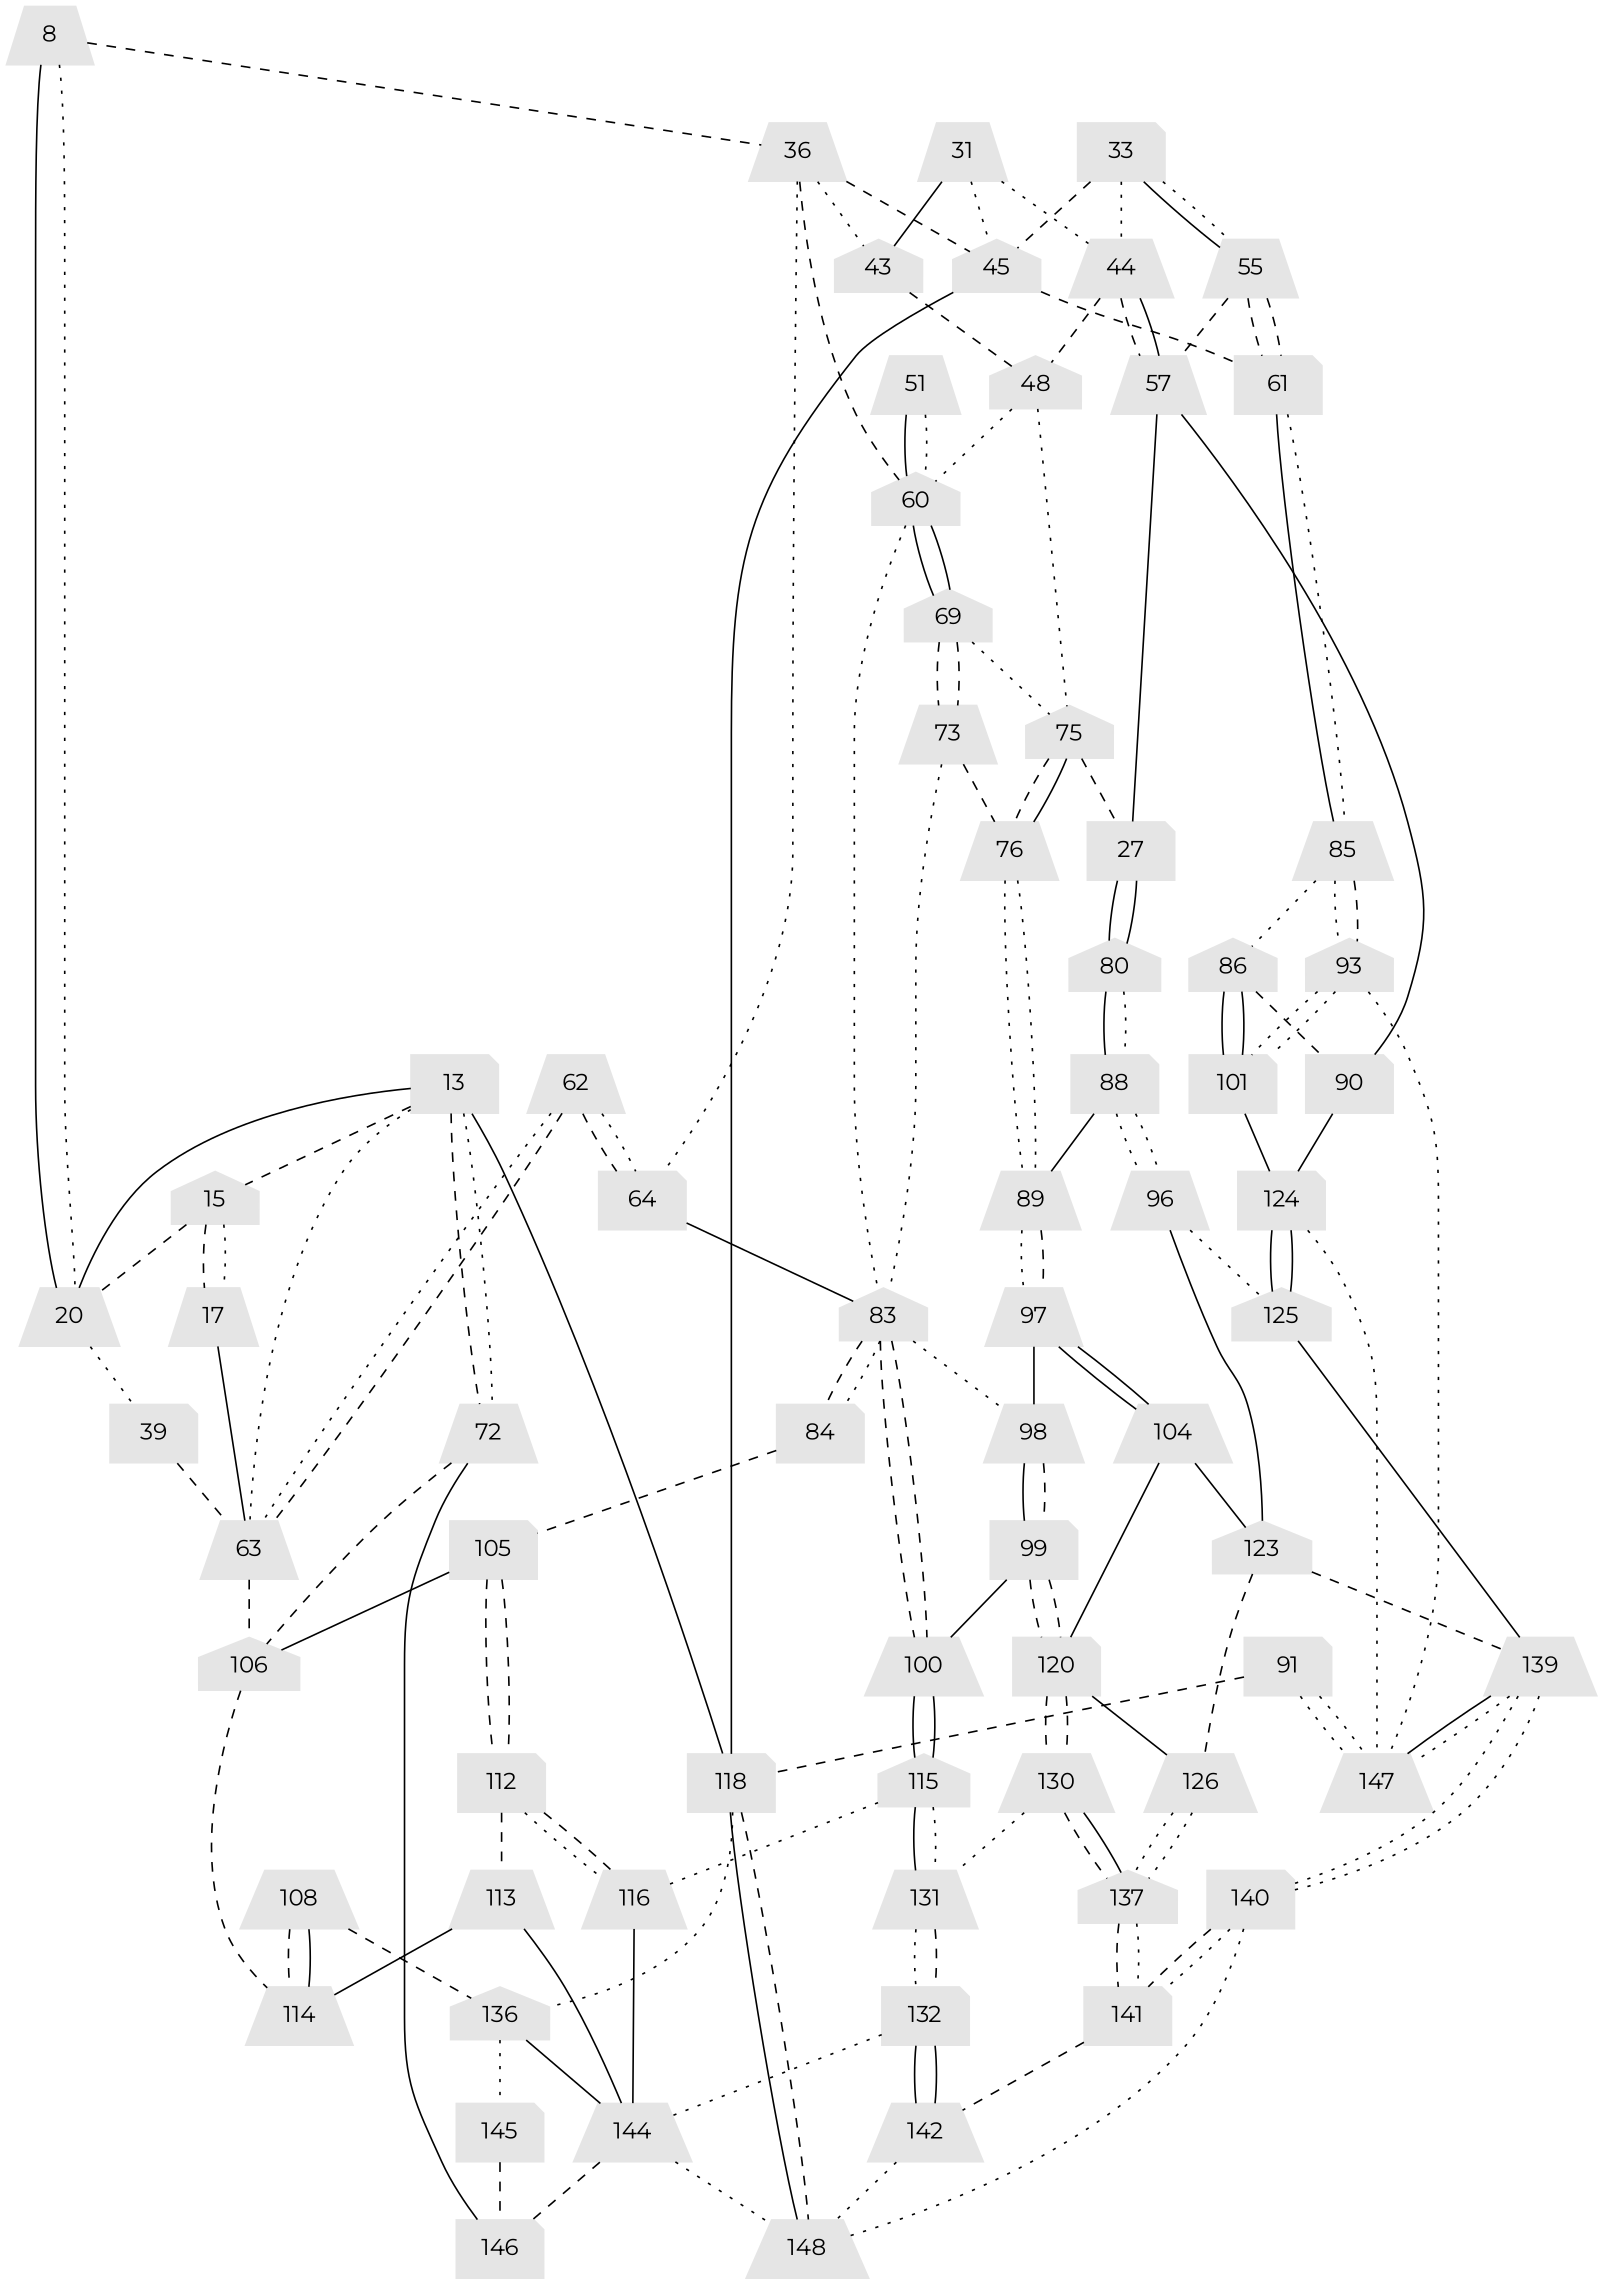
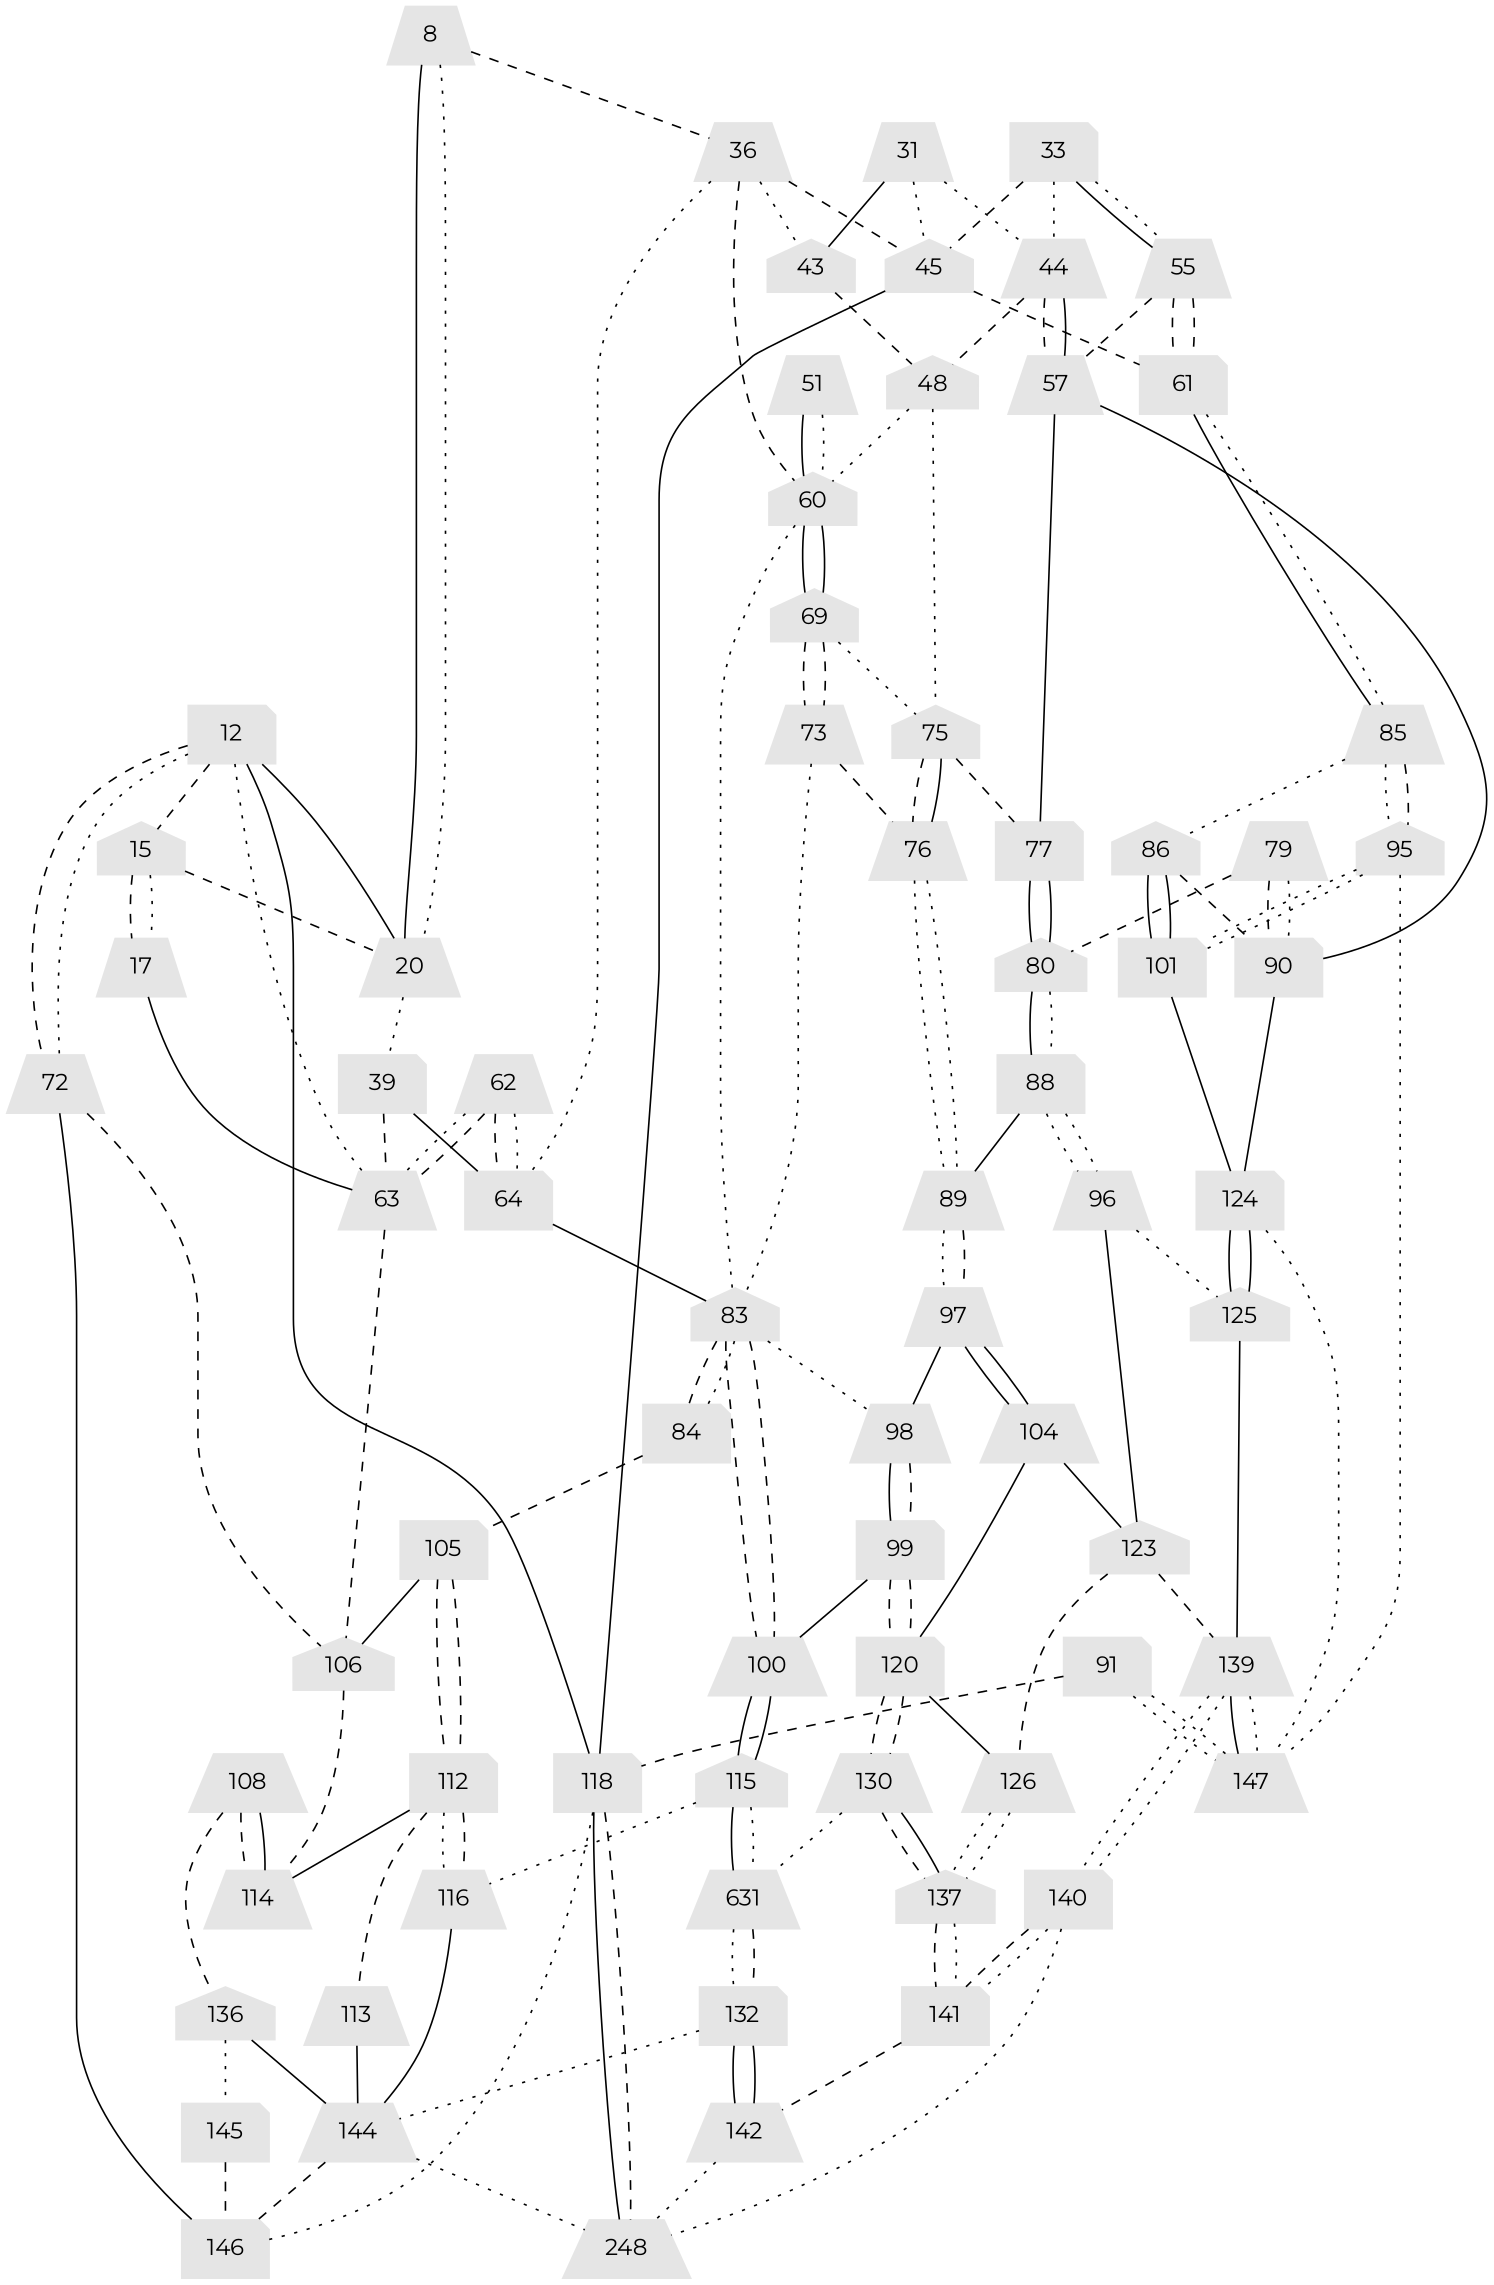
node "27": label "27" -> "77"
node "79": added
node "93": label "93" -> "95"
node "13": label "13" -> "12"
edge "39" -- "64": added
node "131": label "131" -> "631"
edge "118" -- "136": now "118" -- "146"
edge "113" -- "114": now "112" -- "114"
node "148": label "148" -> "248"
